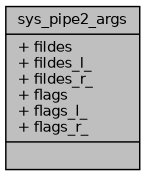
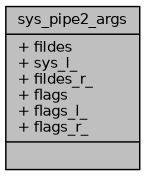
node "sys_pipe2_args": text "+ fildes_l_" -> "+ sys_l_"
